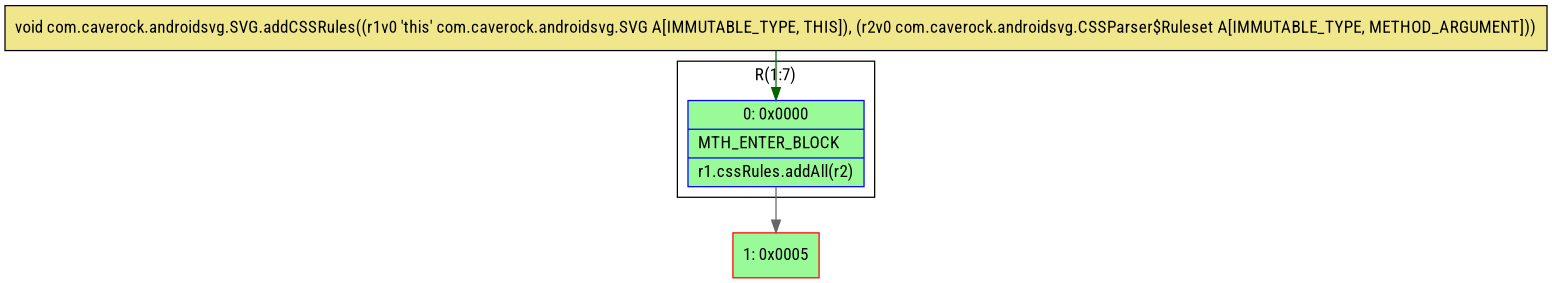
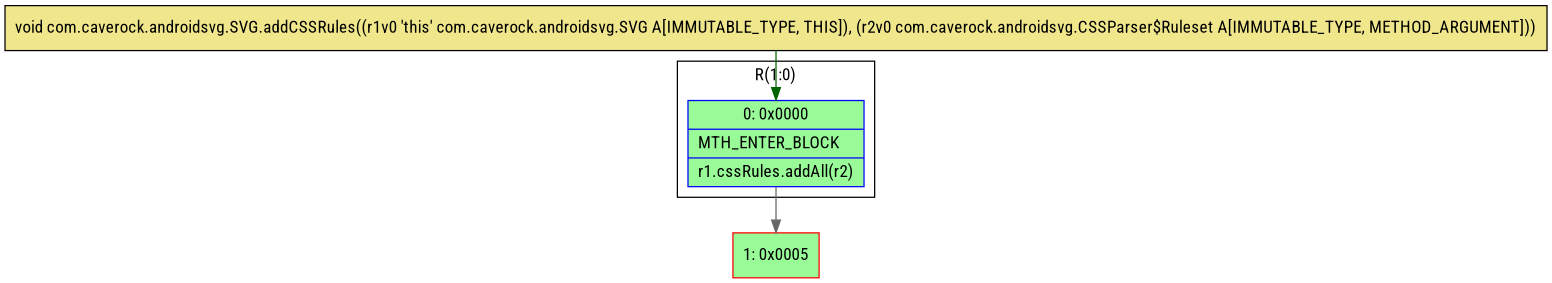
cluster "R(1:7)": label "R(1:7)" -> "R(1:0)"
